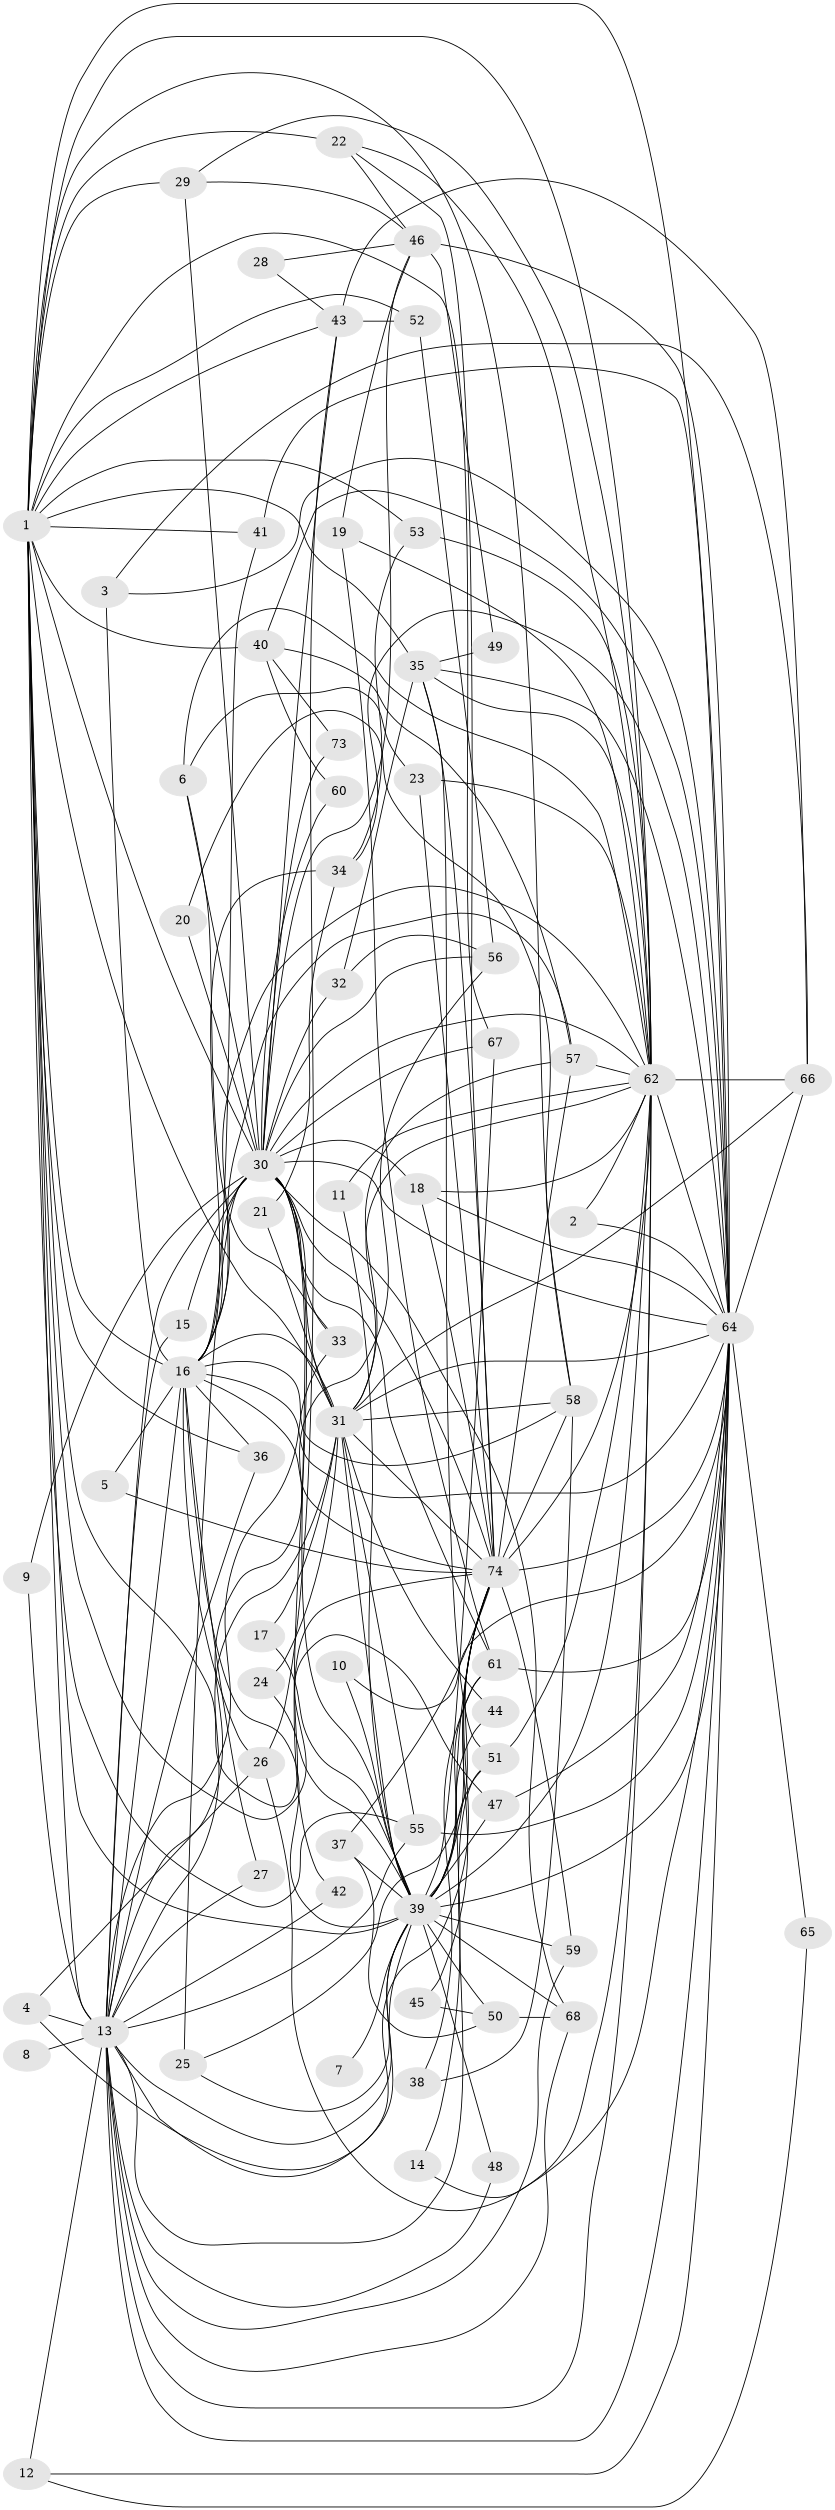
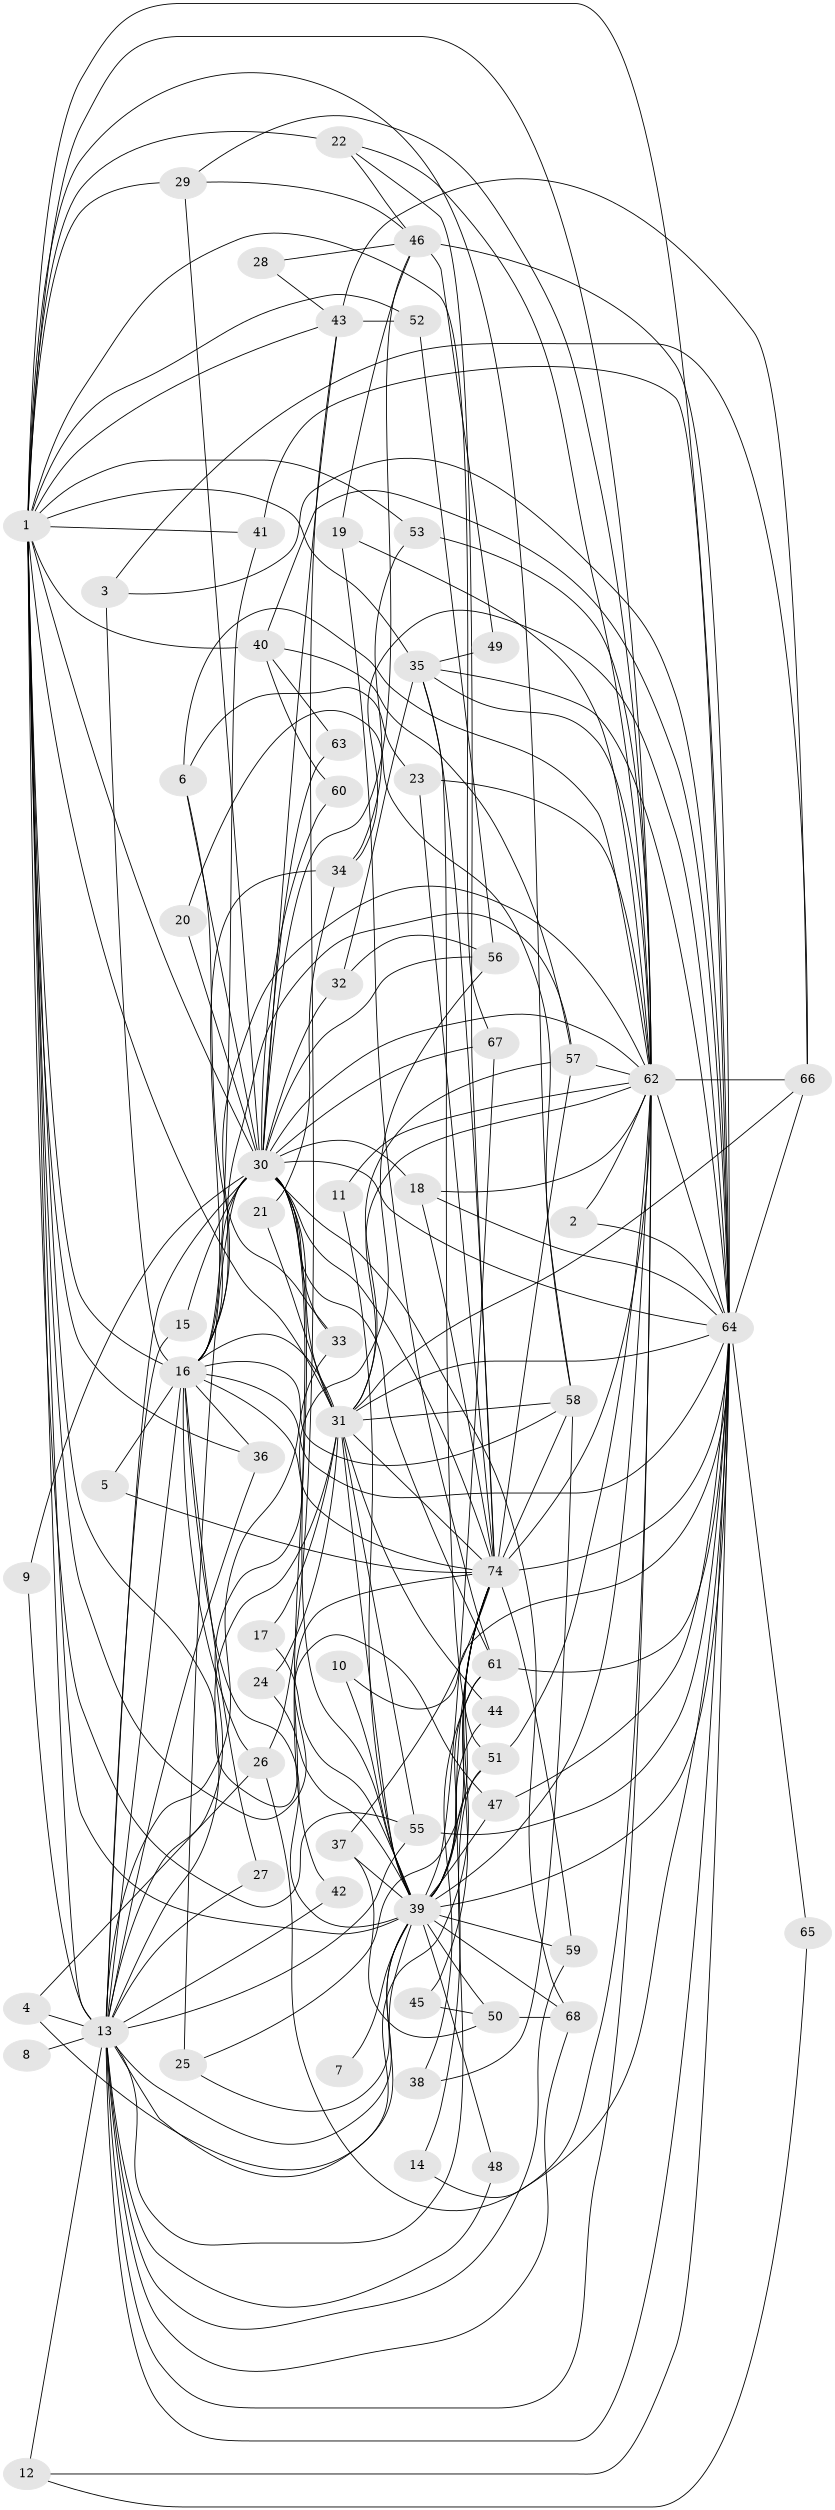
node "73": label "73" -> "63"
